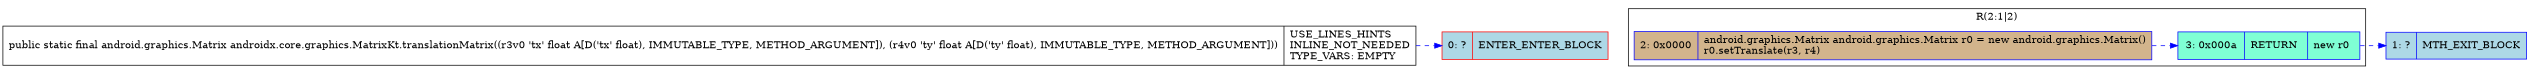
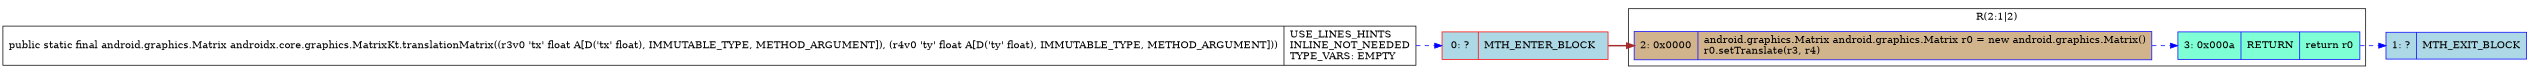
node "0: ?": text "ENTER_ENTER_BLOCK" -> "MTH_ENTER_BLOCK"
node "3: 0x000a": text "new r0" -> "return r0"
edge "0: ?" -> "2: 0x0000": added
